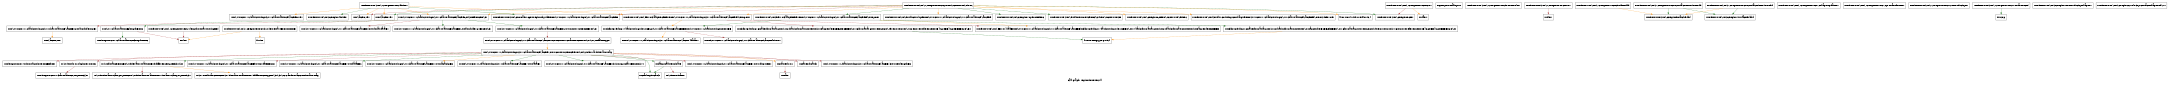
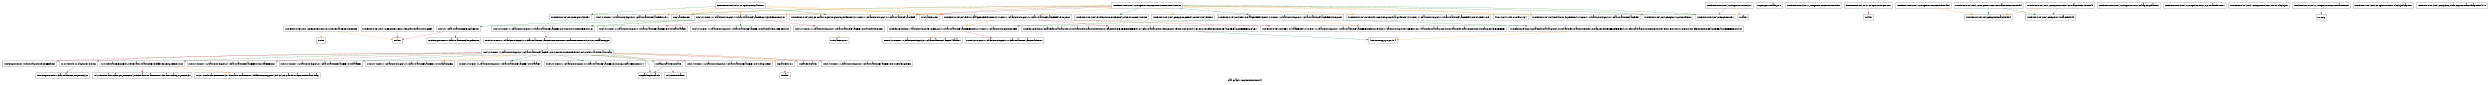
edge "_ZN9LAMMPS_NS12RegIntersectC2EPNS_6LAMMPSEiPPc" -> "_ZNSt7__cxx1112basic_stringIcSt11char_traitsIcESaIcEED1Ev": added
